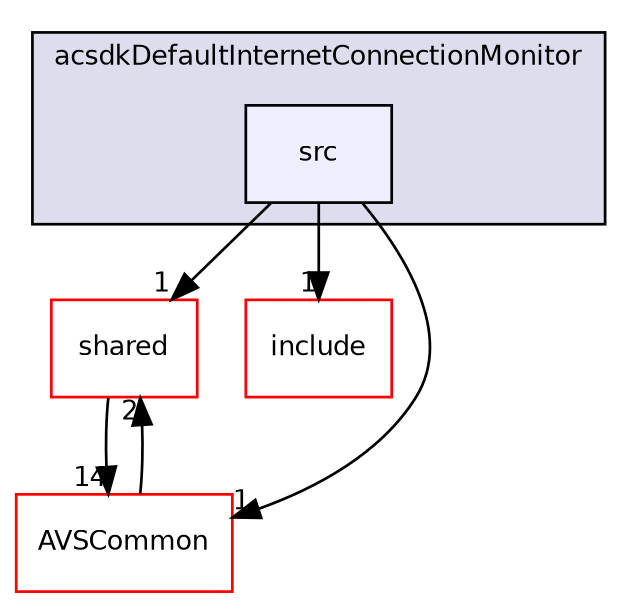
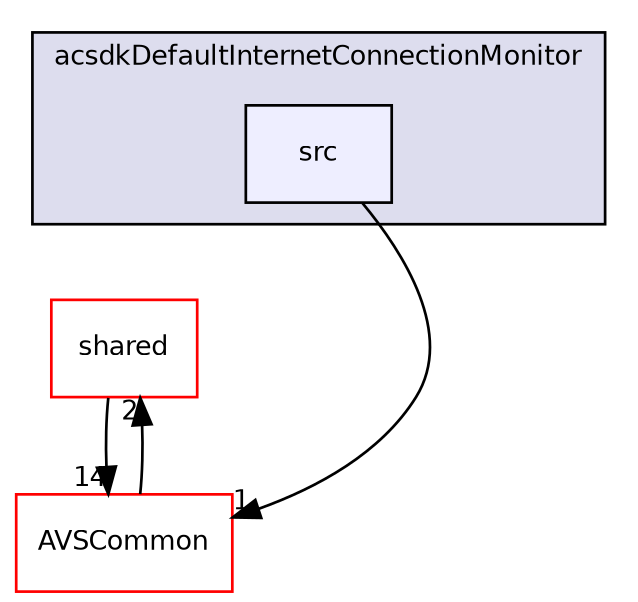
edge "src" -> "shared": removed
node "include": removed
